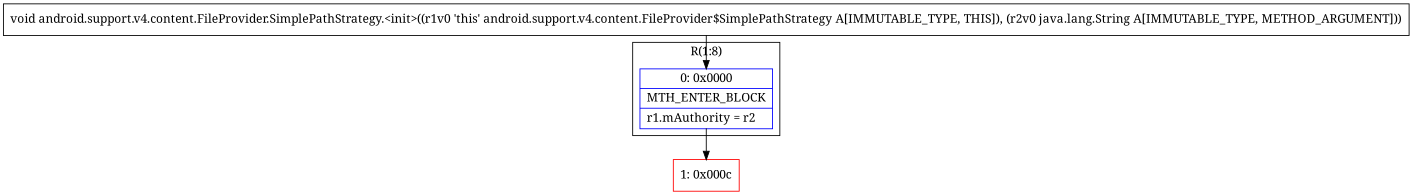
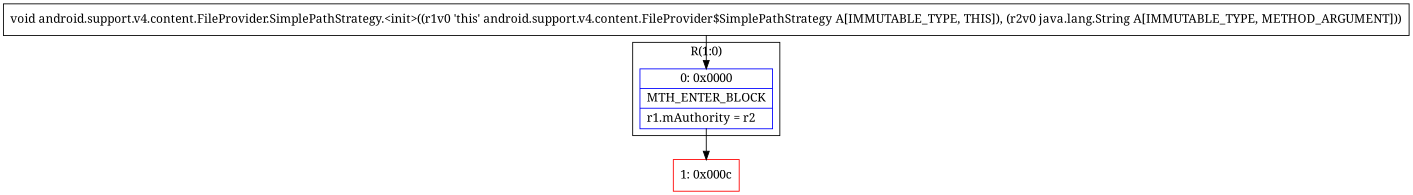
cluster "R(1:8)": label "R(1:8)" -> "R(1:0)"
